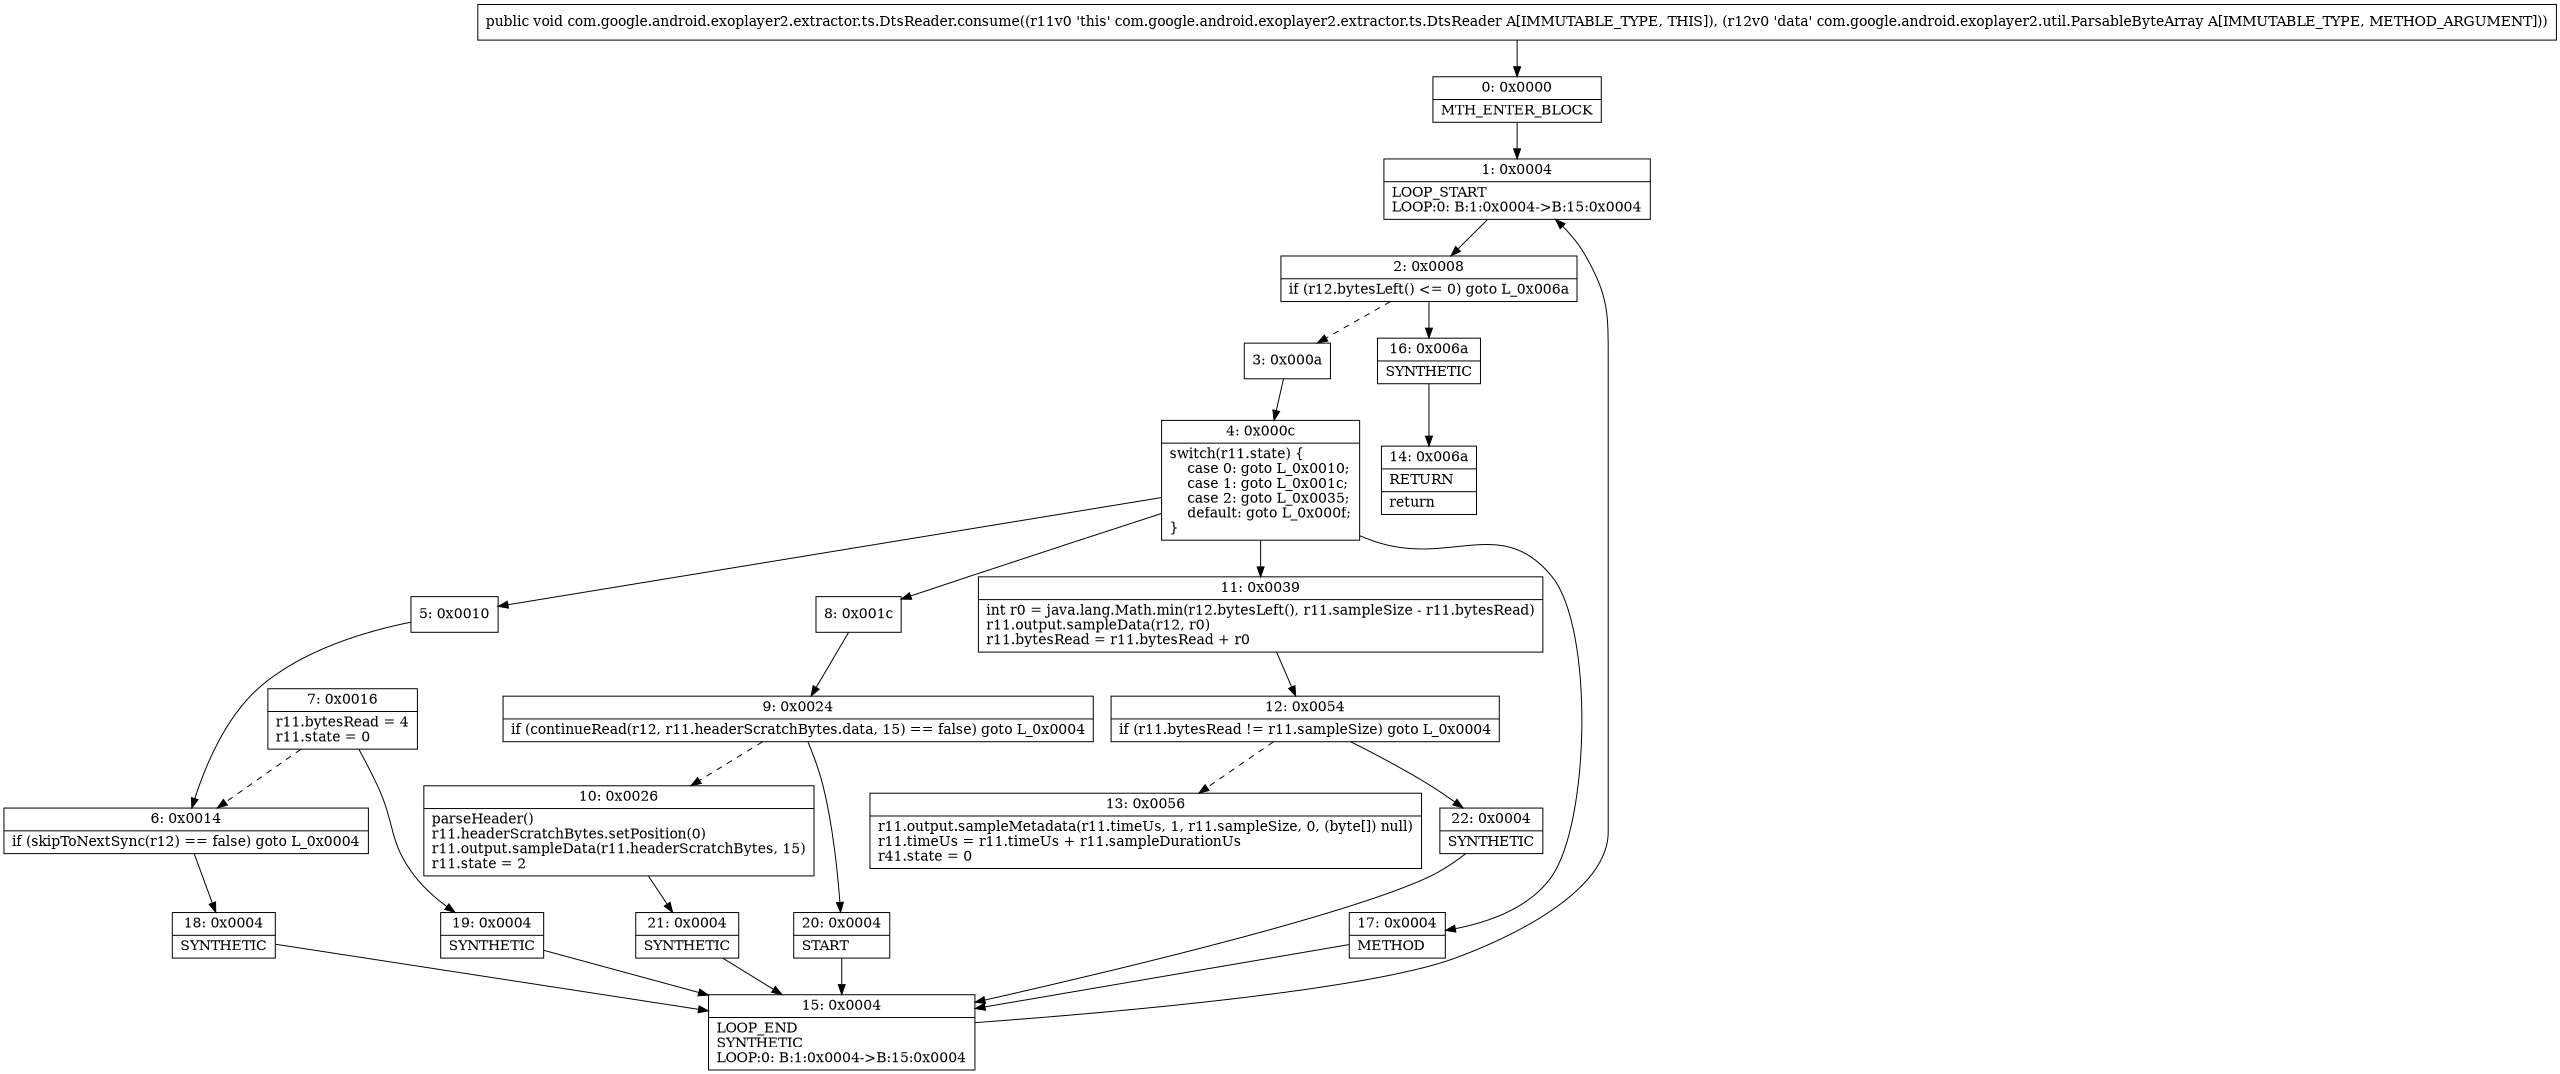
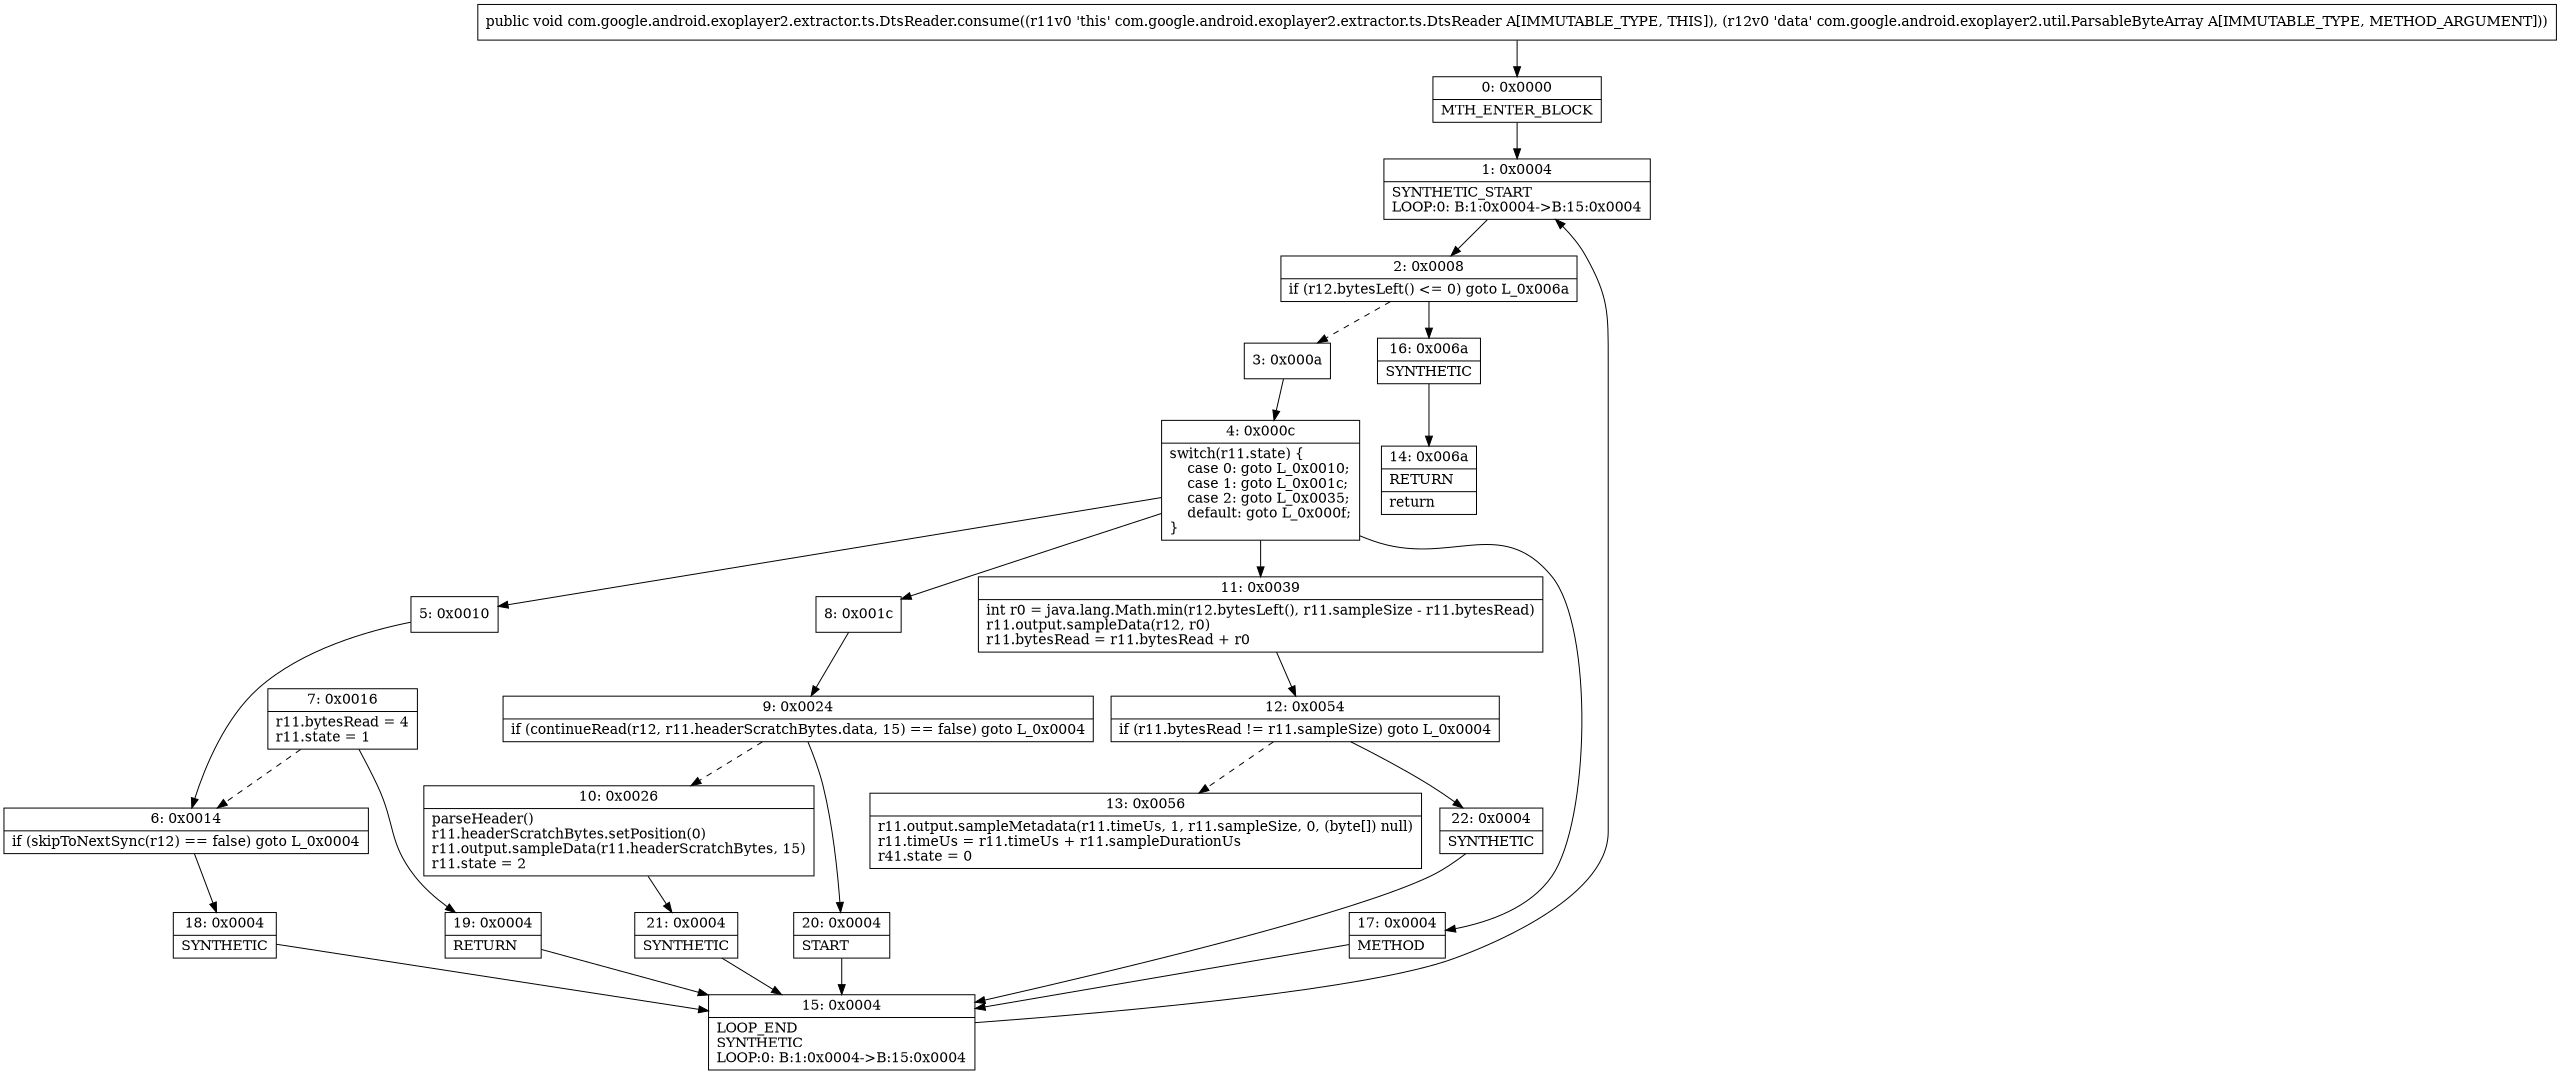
node "1: 0x0004": text "LOOP_START" -> "SYNTHETIC_START"
node "7: 0x0016": text "r11.state = 0" -> "r11.state = 1"
node "19: 0x0004": text "SYNTHETIC" -> "RETURN"
